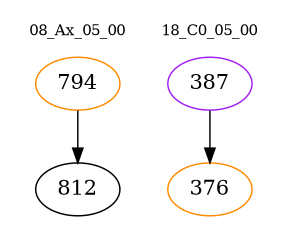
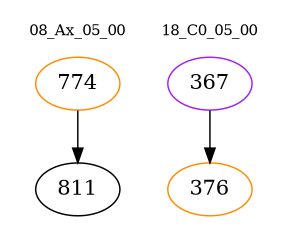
node "794": label "794" -> "774"
node "387": label "387" -> "367"
node "812": label "812" -> "811"
